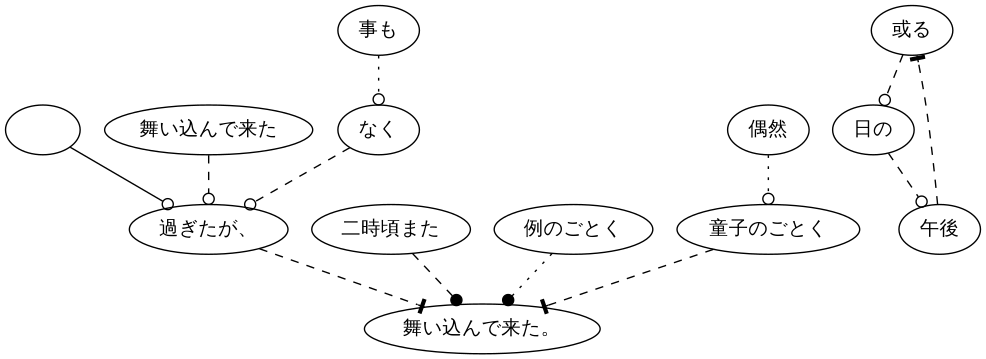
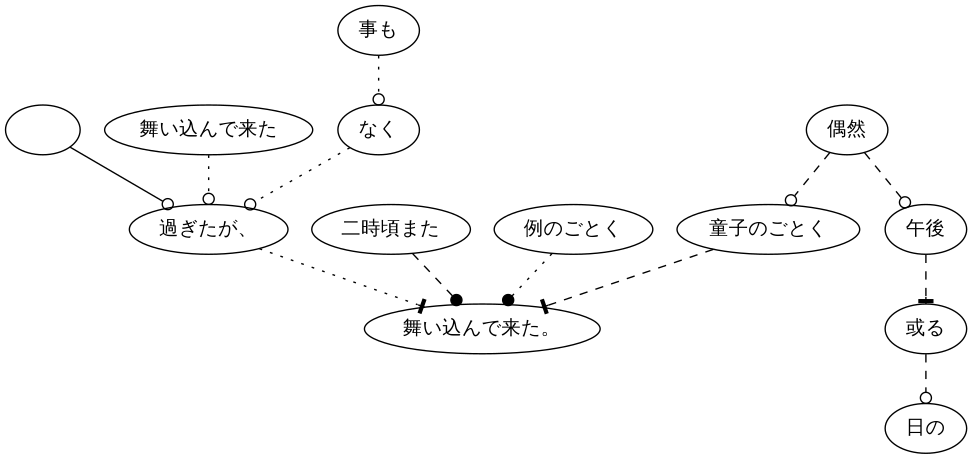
edge "舞い込んで来た" -> "過ぎたが、": style dashed -> dotted
edge "偶然" -> "童子のごとく": style dotted -> dashed
edge "なく" -> "過ぎたが、": style dashed -> dotted
edge "日の" -> "午後": now "偶然" -> "午後"
edge "過ぎたが、" -> "舞い込んで来た。": style dashed -> dotted
